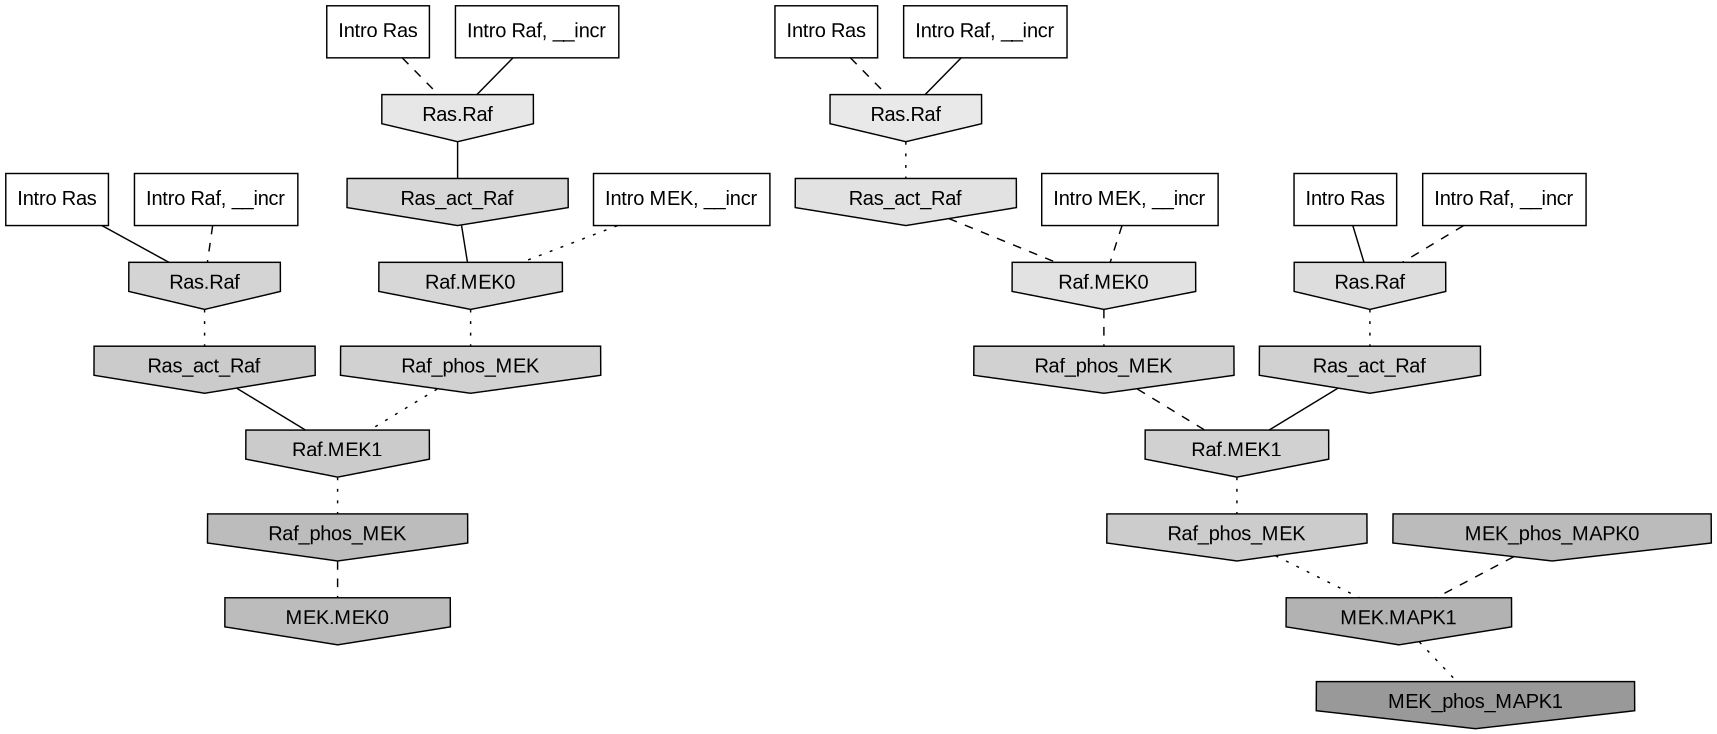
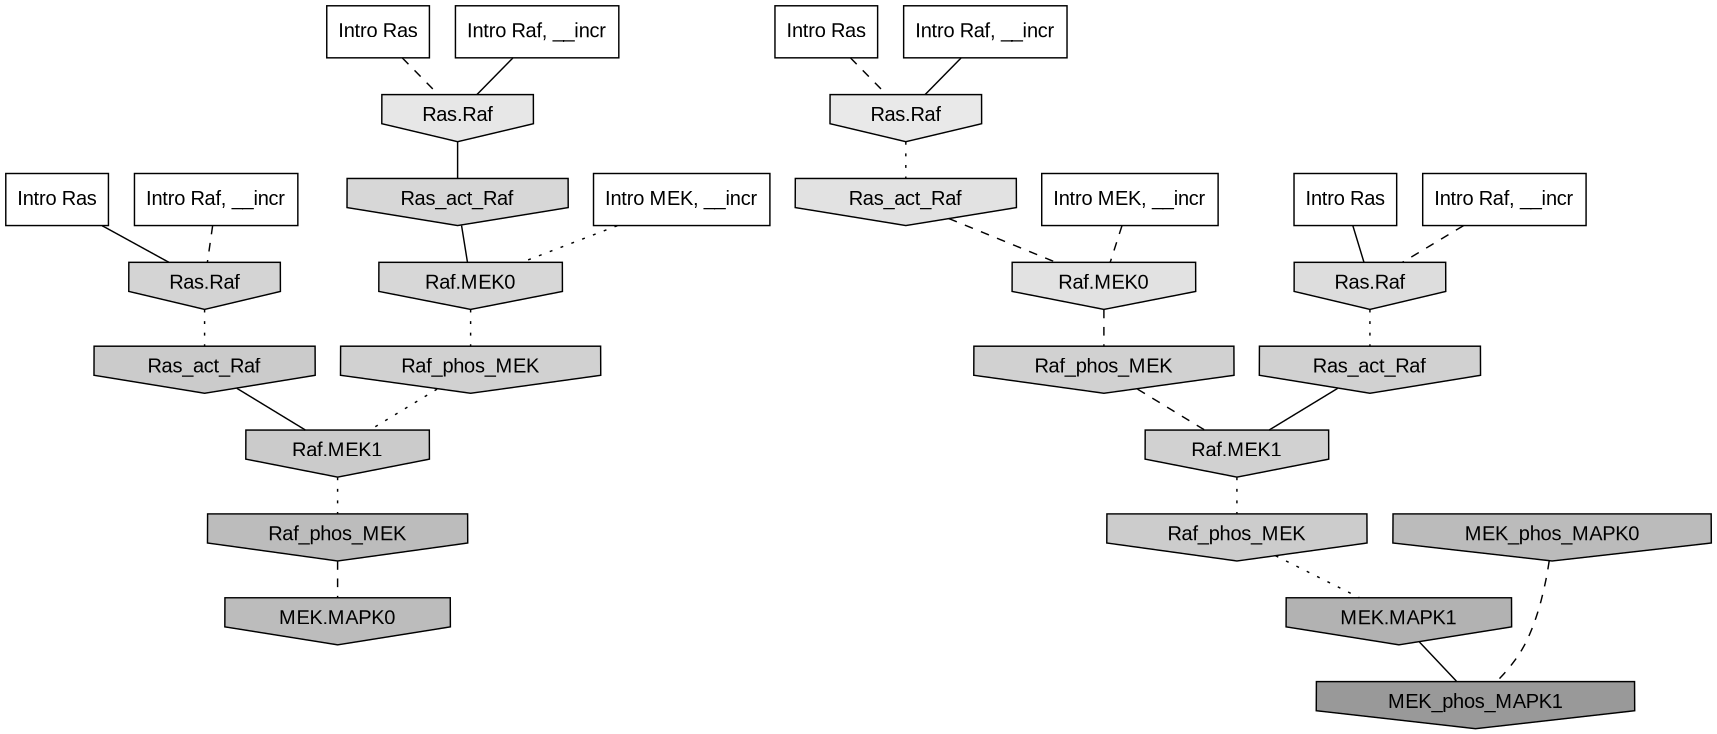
edge "MEK_phos_MAPK0" -- "MEK.MAPK1": now "MEK_phos_MAPK0" -- "MEK_phos_MAPK1"
node "MEK.MEK0": label "MEK.MEK0" -> "MEK.MAPK0"
edge "MEK.MAPK1" -- "MEK_phos_MAPK1": style dotted -> solid
